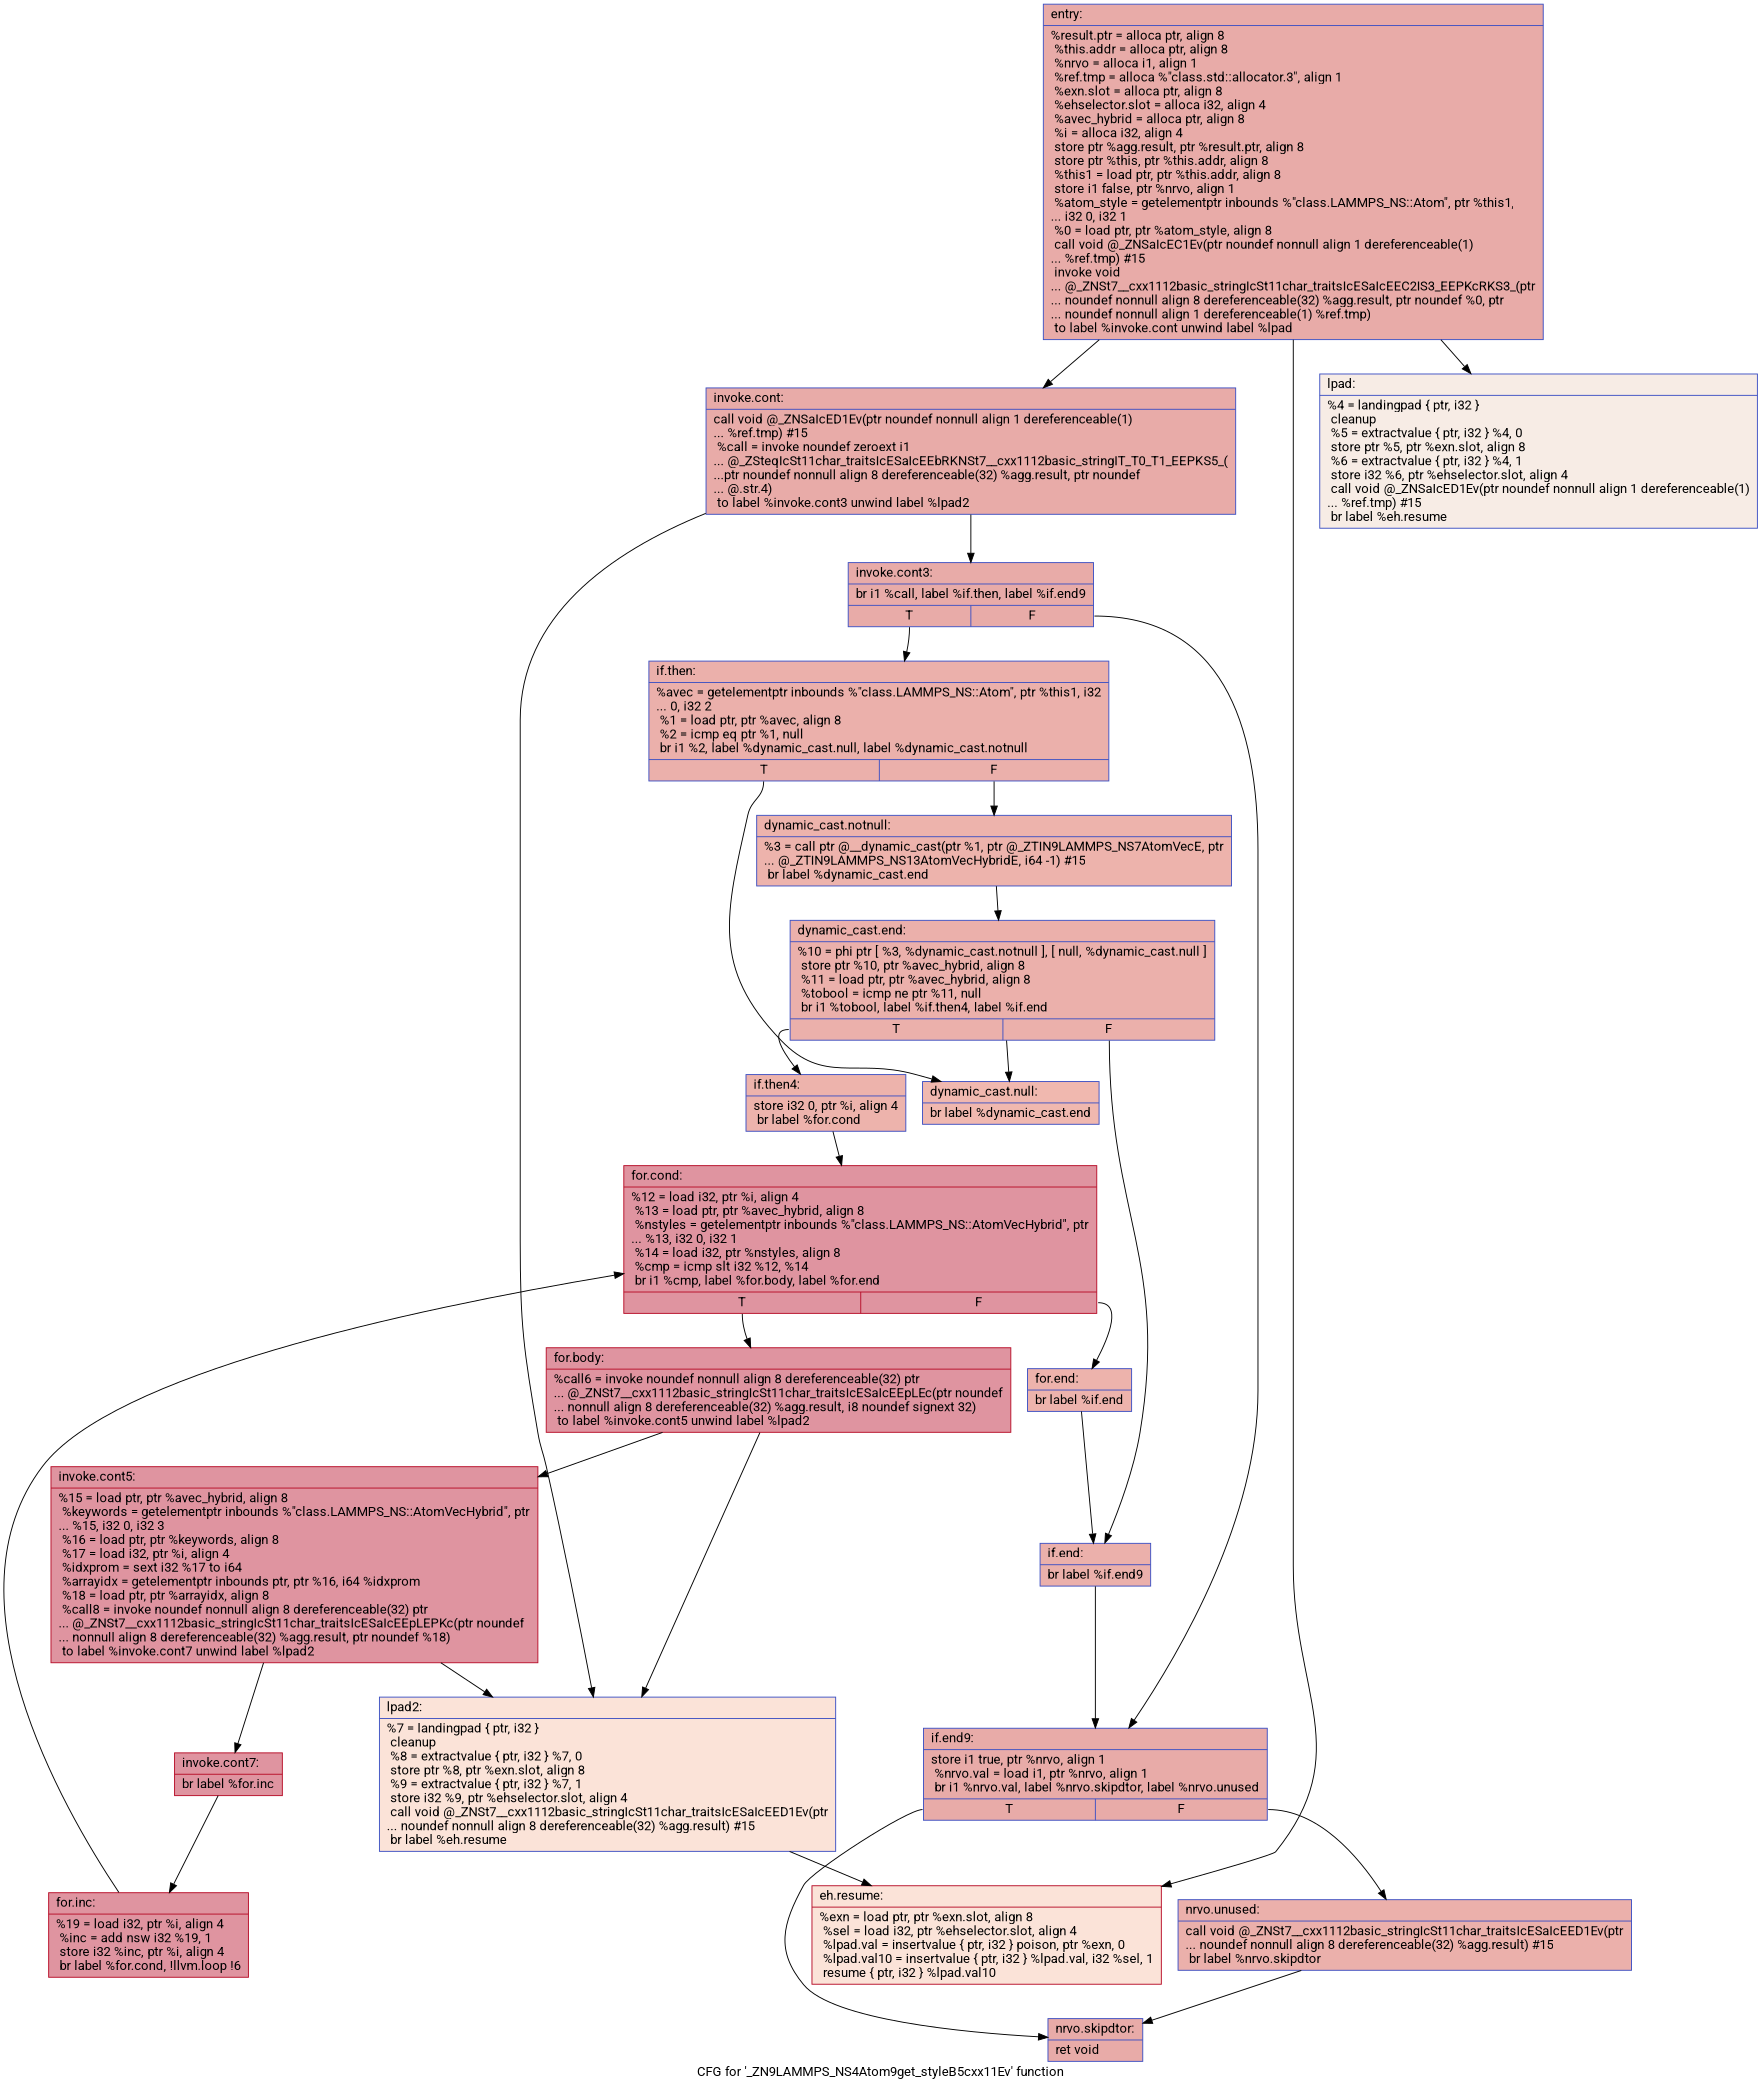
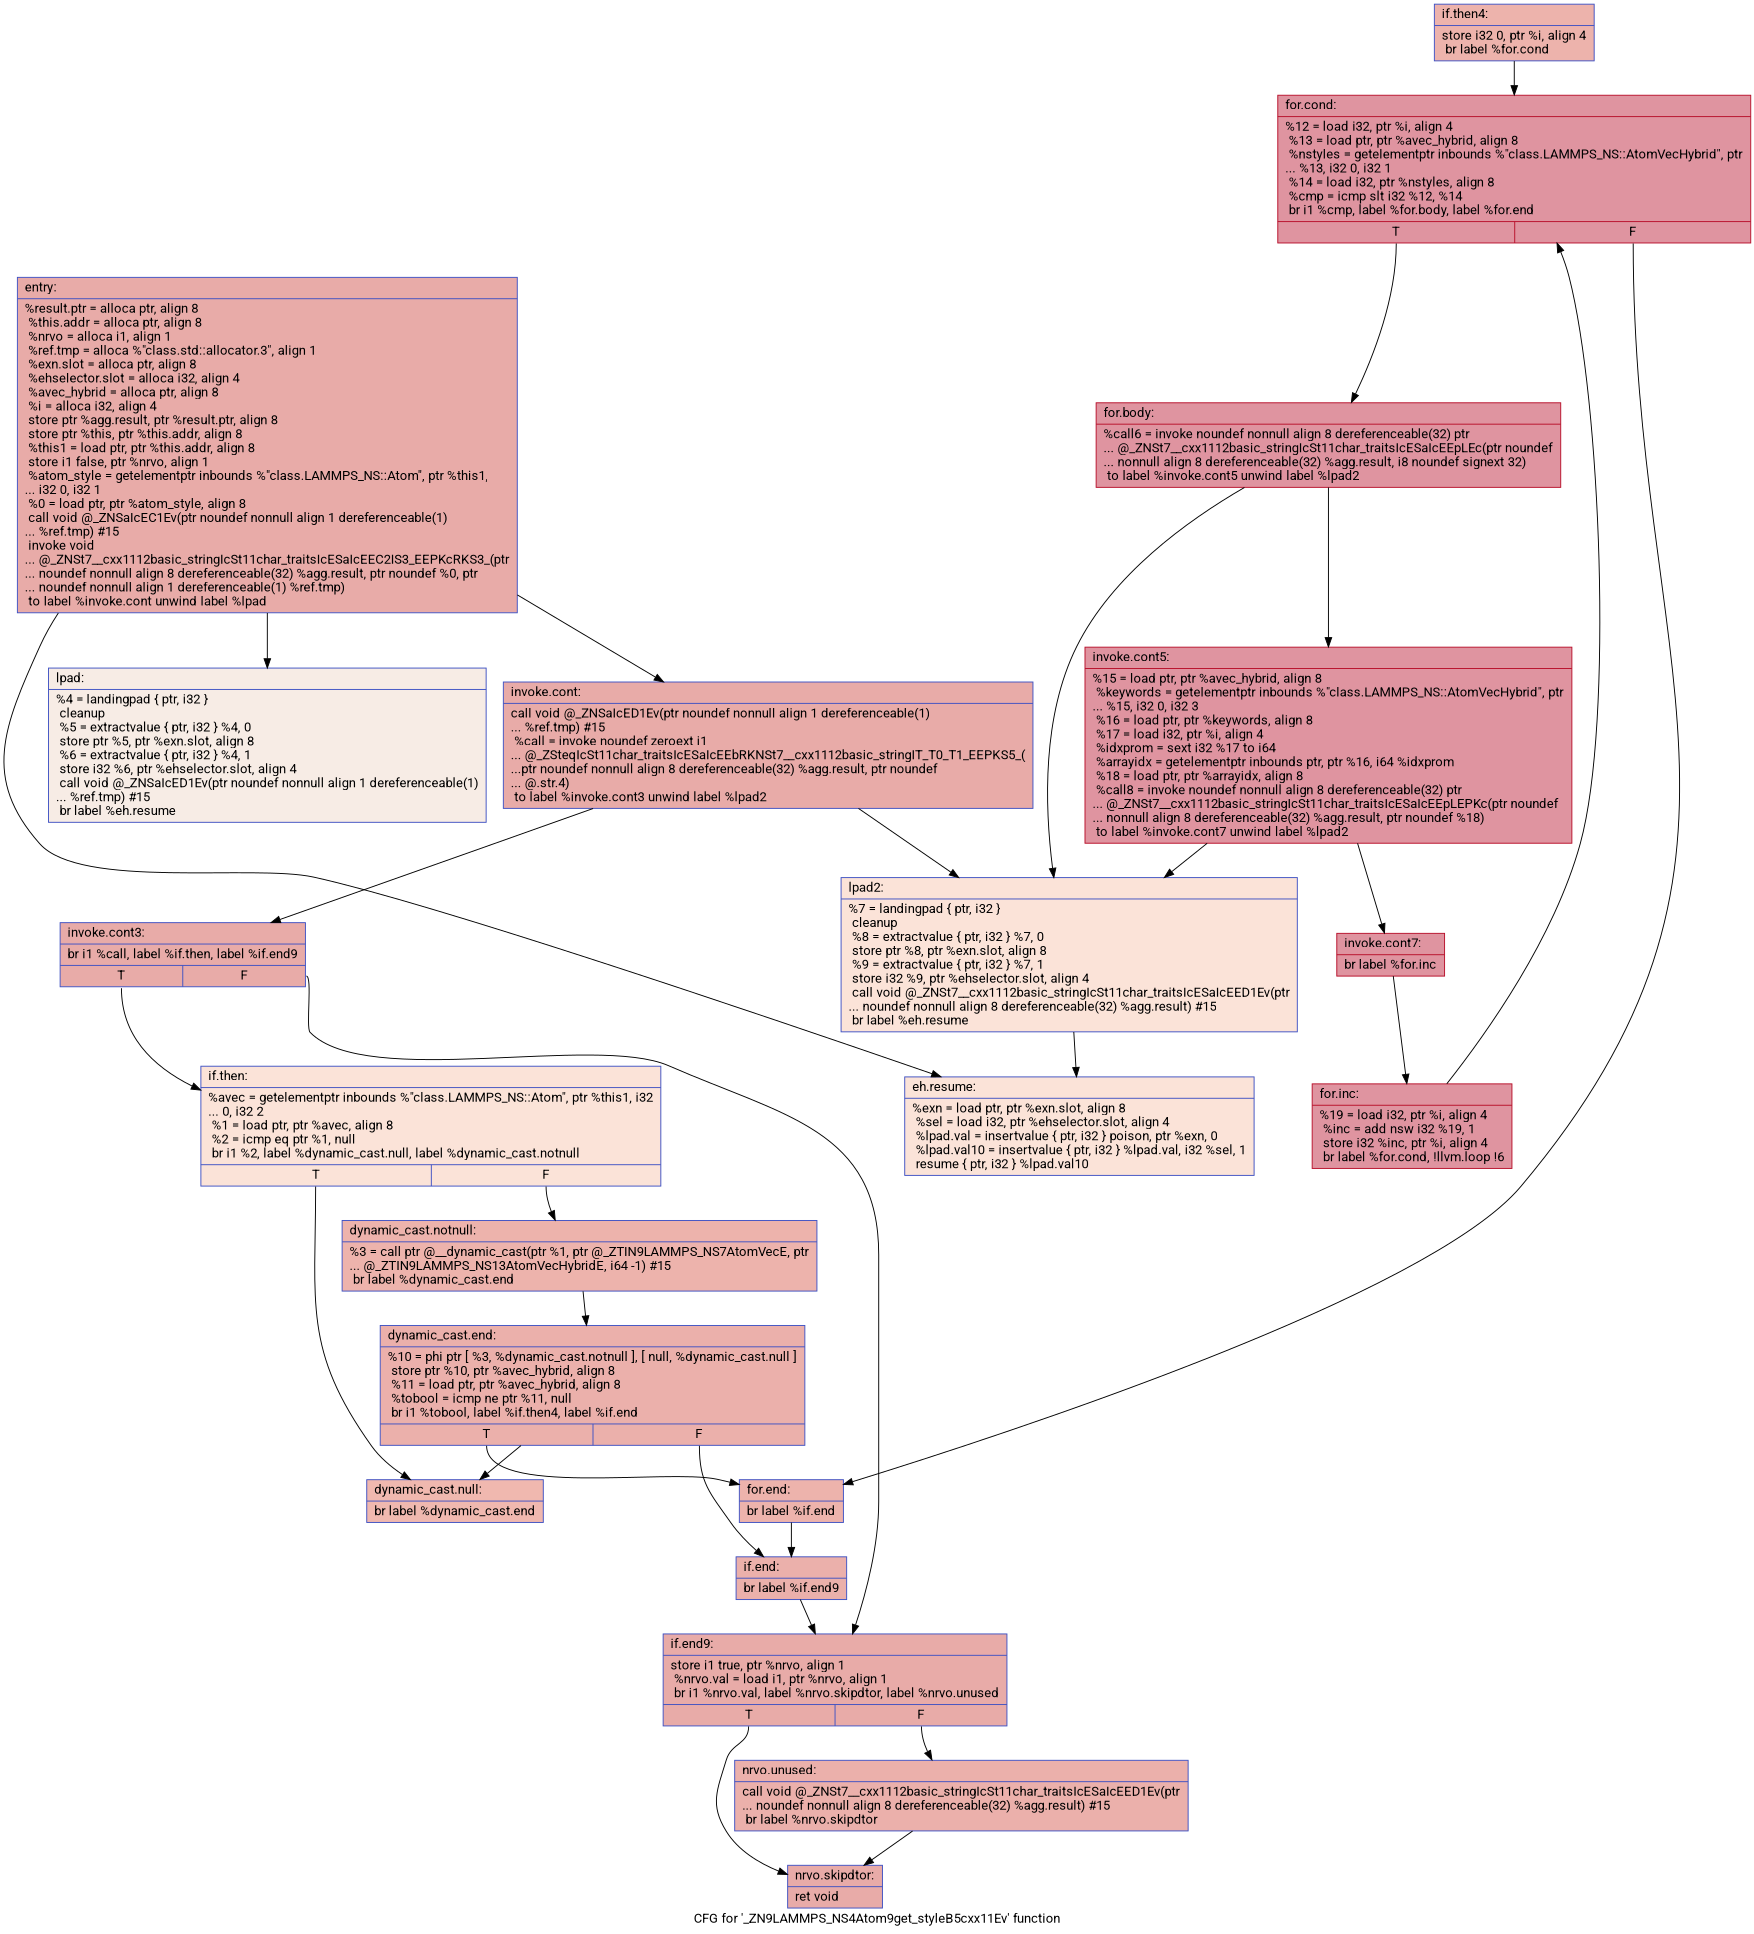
node "if.then:": fillcolor #d24b4070 -> #f6bfa670
edge "dynamic_cast.end:" -> "if.then4:": now "dynamic_cast.end:" -> "for.end:"
node "eh.resume:": color #b70d28ff -> #3d50c3ff
